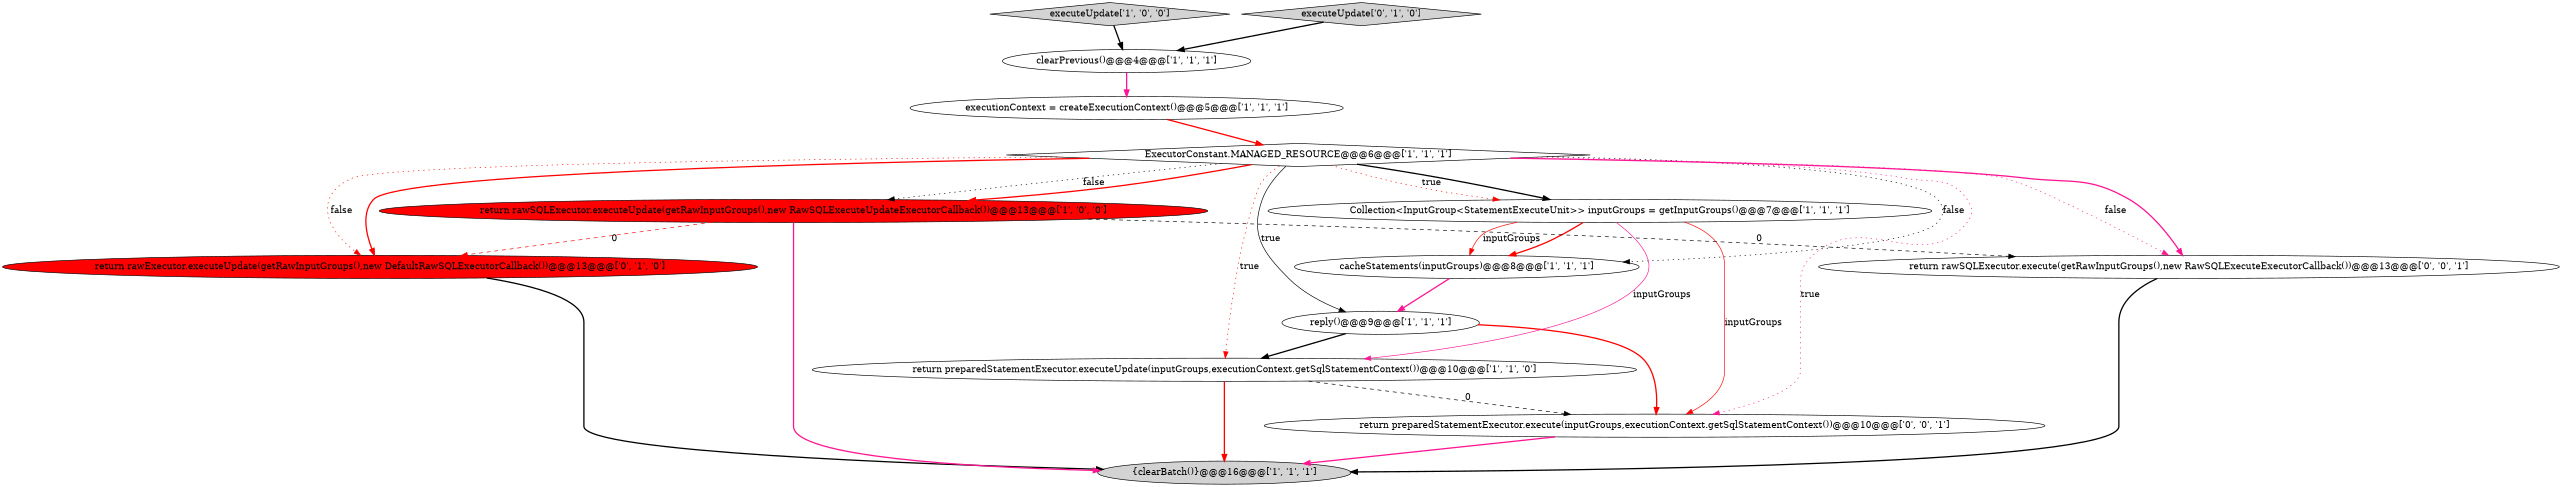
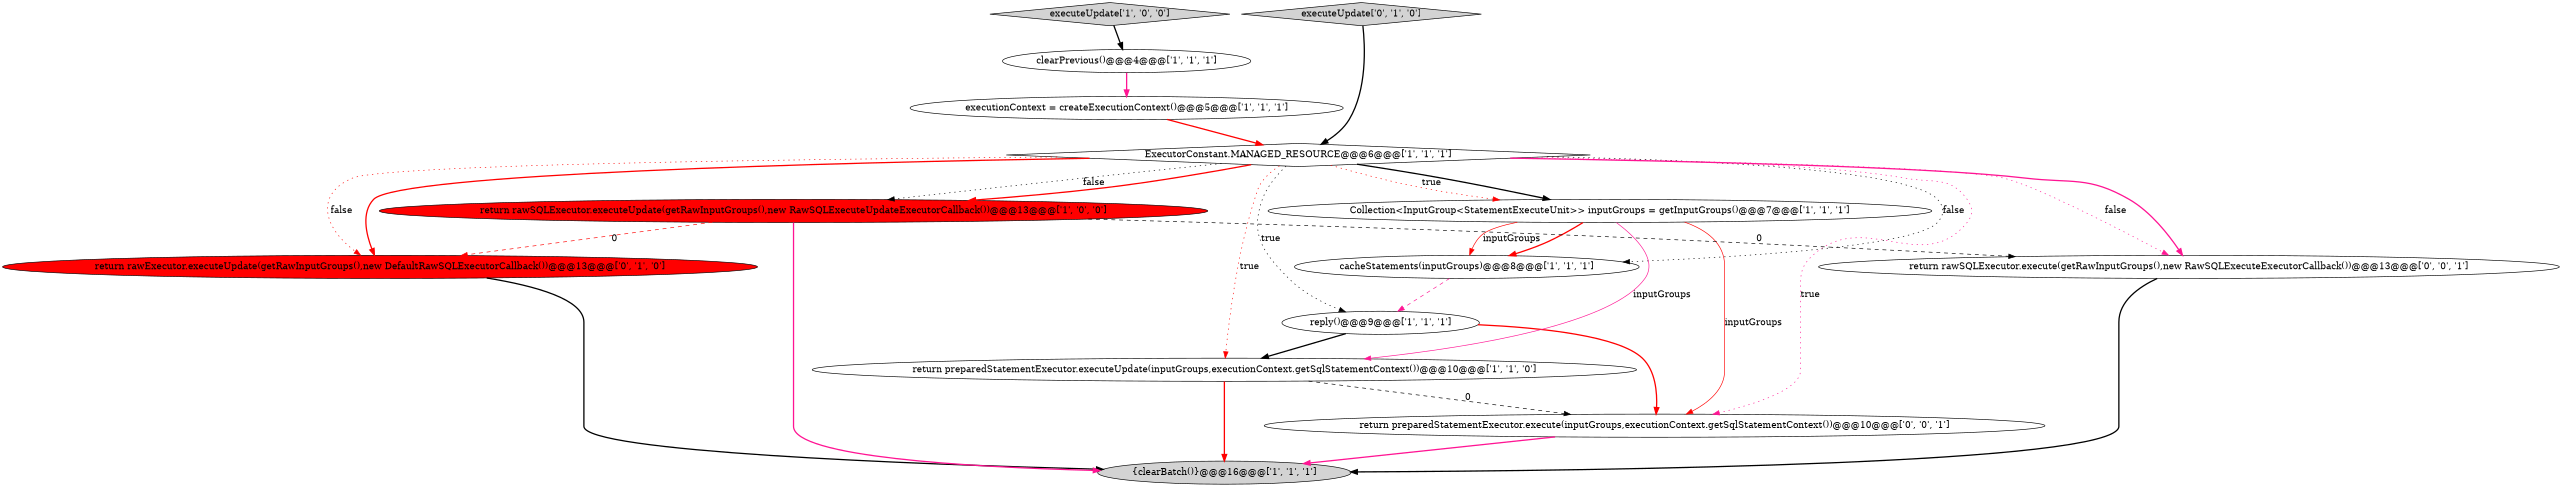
edge "executeUpdate['0', '1', '0']" -> "clearPrevious()@@@4@@@['1', '1', '1']": now "executeUpdate['0', '1', '0']" -> "ExecutorConstant.MANAGED_RESOURCE@@@6@@@['1', '1', '1']"
edge "ExecutorConstant.MANAGED_RESOURCE@@@6@@@['1', '1', '1']" -> "reply()@@@9@@@['1', '1', '1']": style solid -> dotted
edge "cacheStatements(inputGroups)@@@8@@@['1', '1', '1']" -> "reply()@@@9@@@['1', '1', '1']": style bold -> dashed
